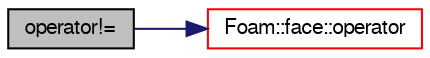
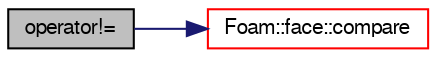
node "Foam::face::operator": label "Foam::face::operator" -> "Foam::face::compare"
